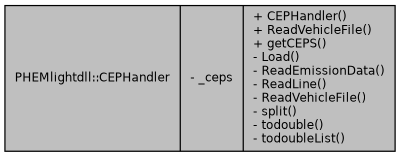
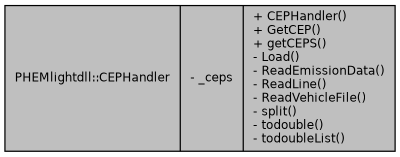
node "PHEMlightdll::CEPHandler": text "+ ReadVehicleFile()" -> "+ GetCEP()"
